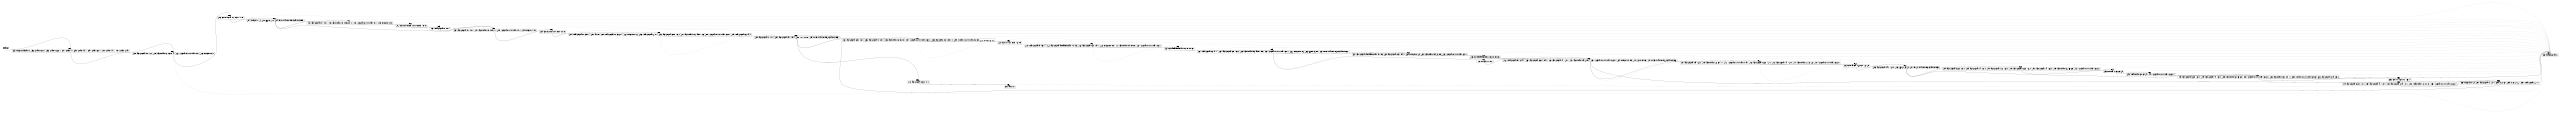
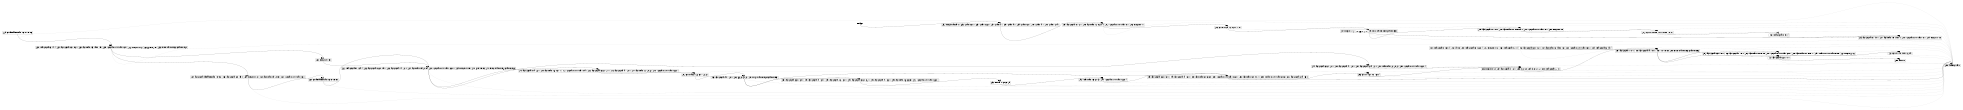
node "4720: call-str.split [v10,'split',v11,v8]": removed
node "4743: write-variable[v19,'pair']*": removed
